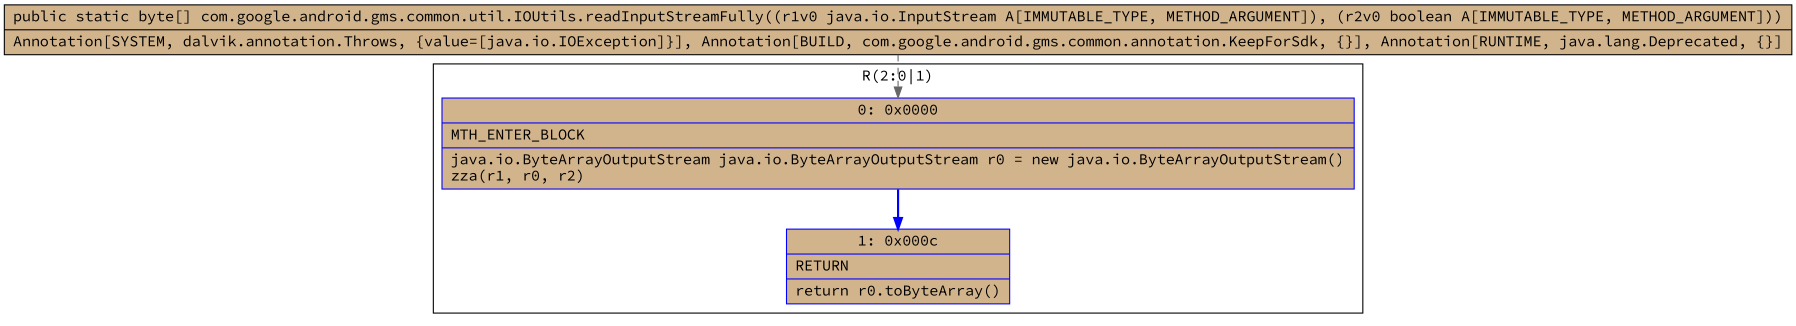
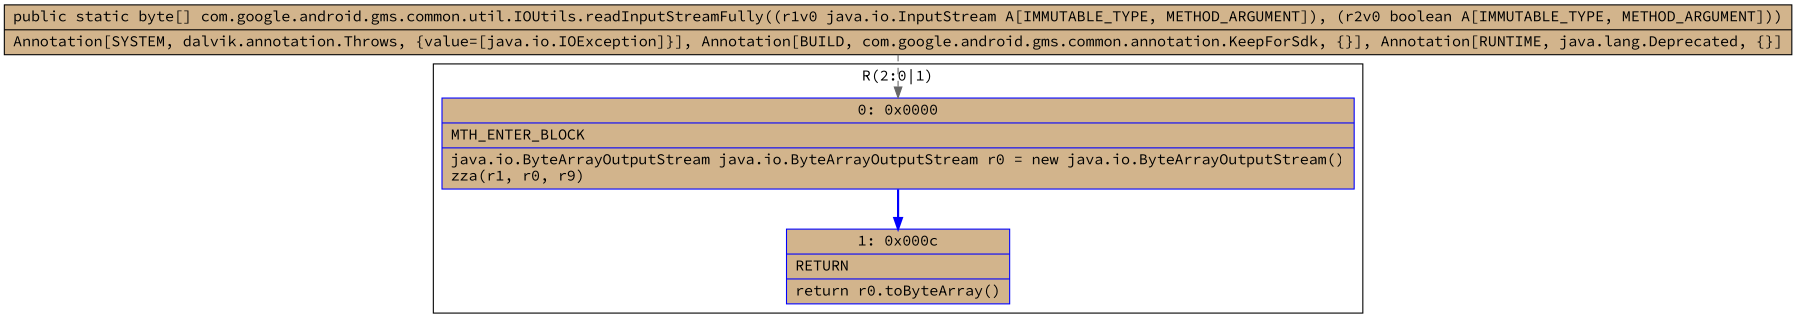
node "0: 0x0000": text "zza(r1, r0, r2)" -> "zza(r1, r0, r9)"
